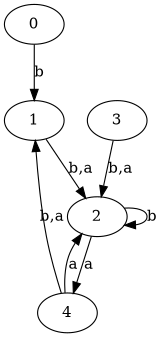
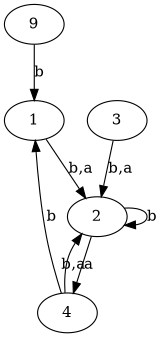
node "0": label "0" -> "9"
edge "4" -> "1": label "b,a" -> "b"
edge "4" -> "2": label "a" -> "b,a"
